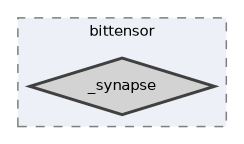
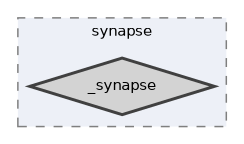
cluster "bittensor": label "bittensor" -> "synapse"
